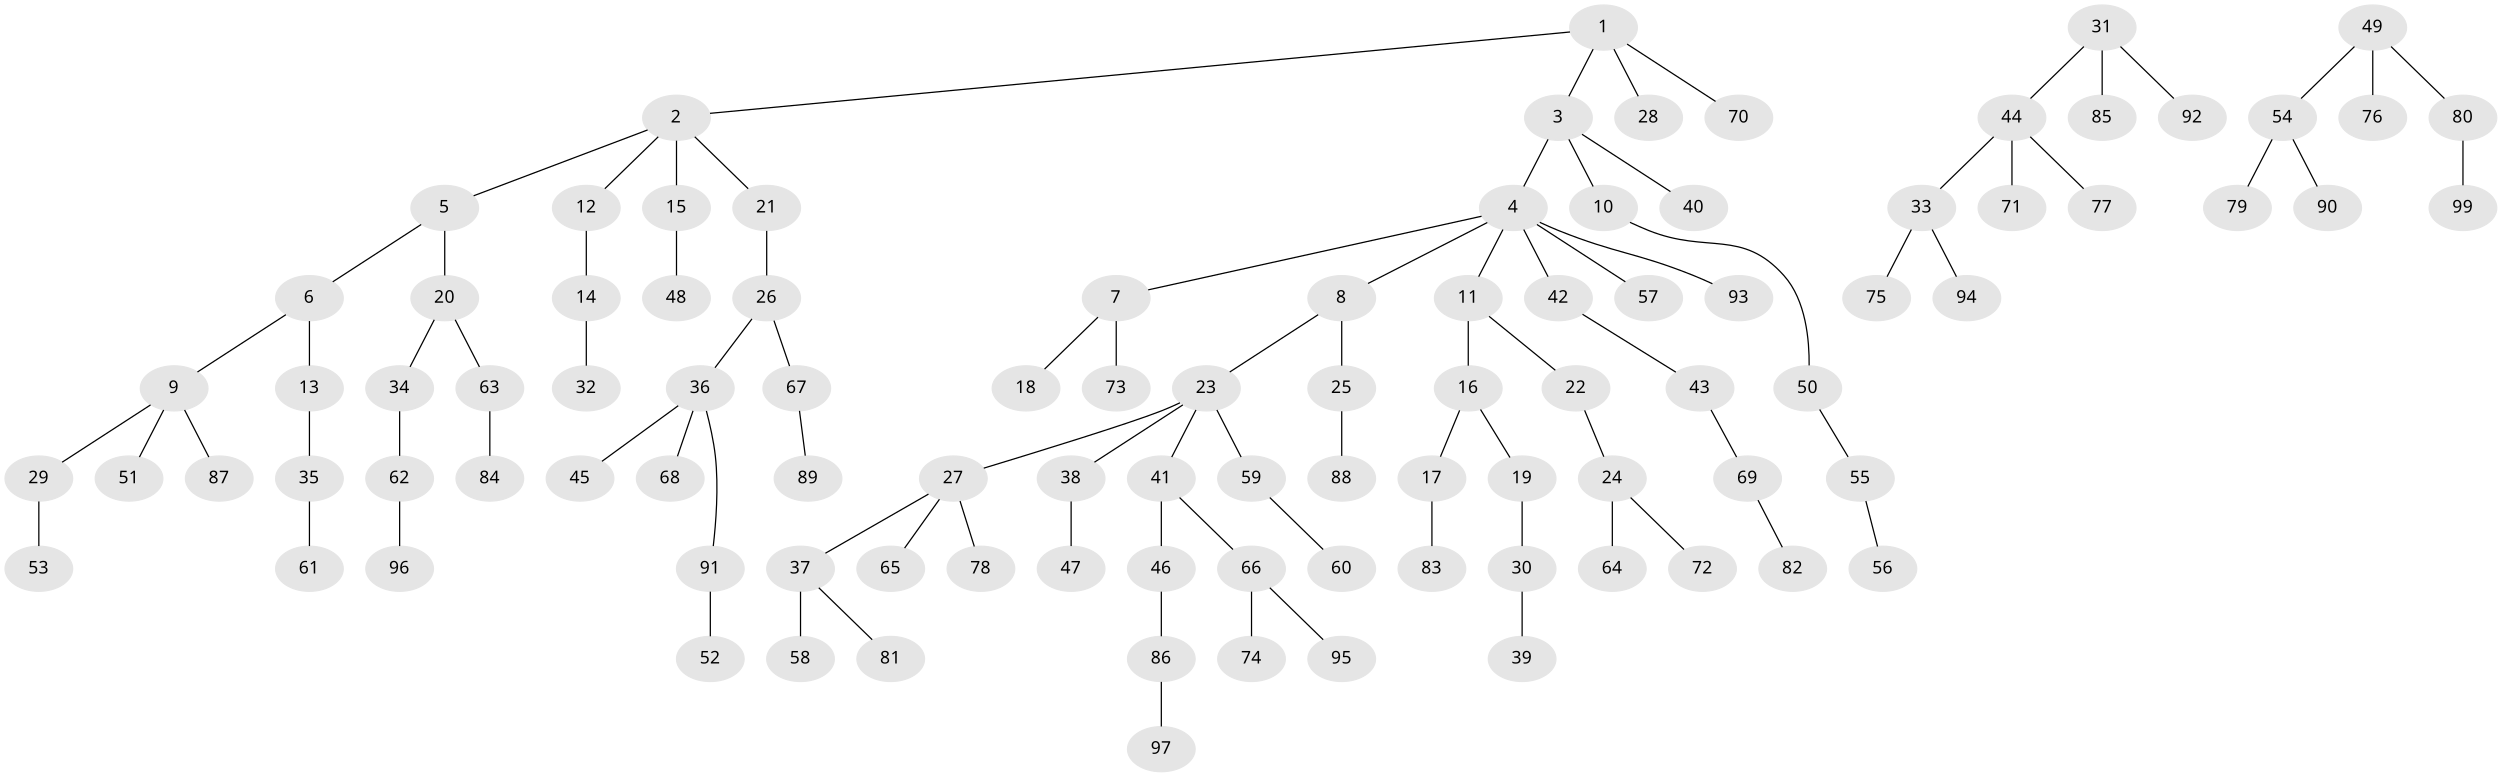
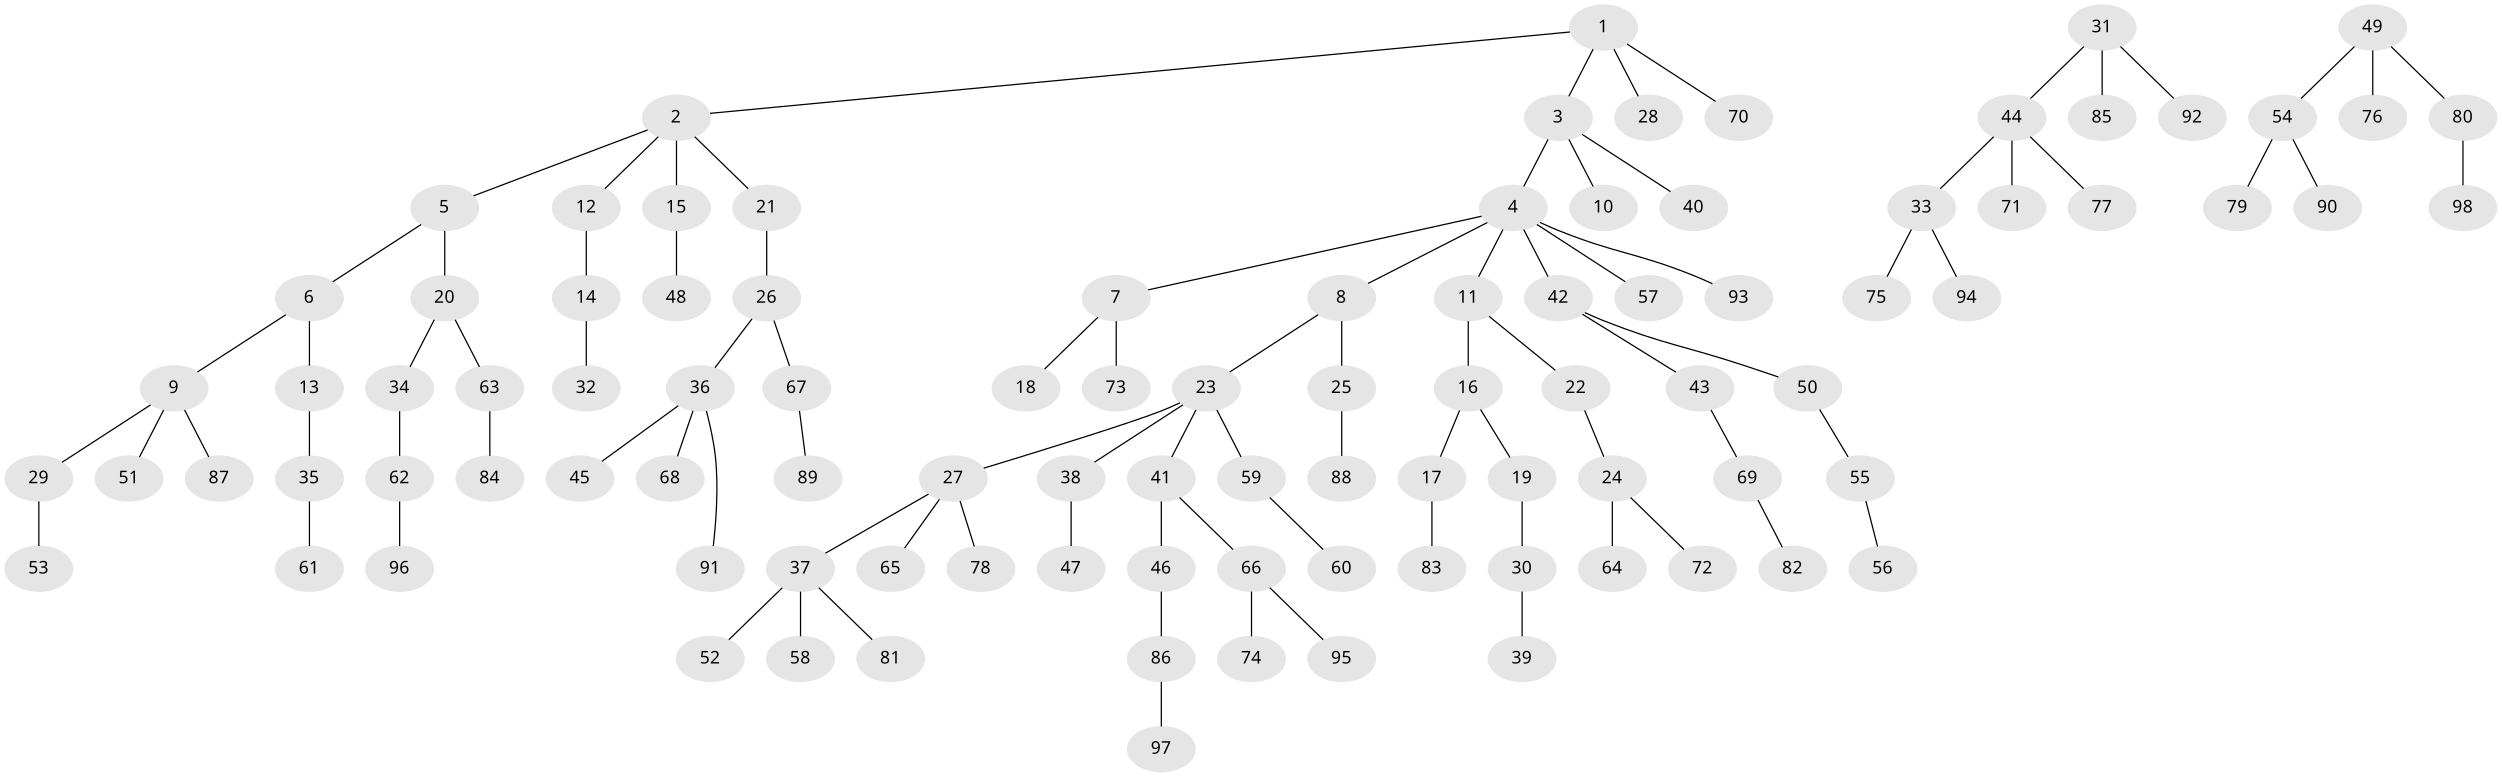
node "99": label "99" -> "98"
edge "10" -- "50": now "42" -- "50"
edge "91" -- "52": now "37" -- "52"
